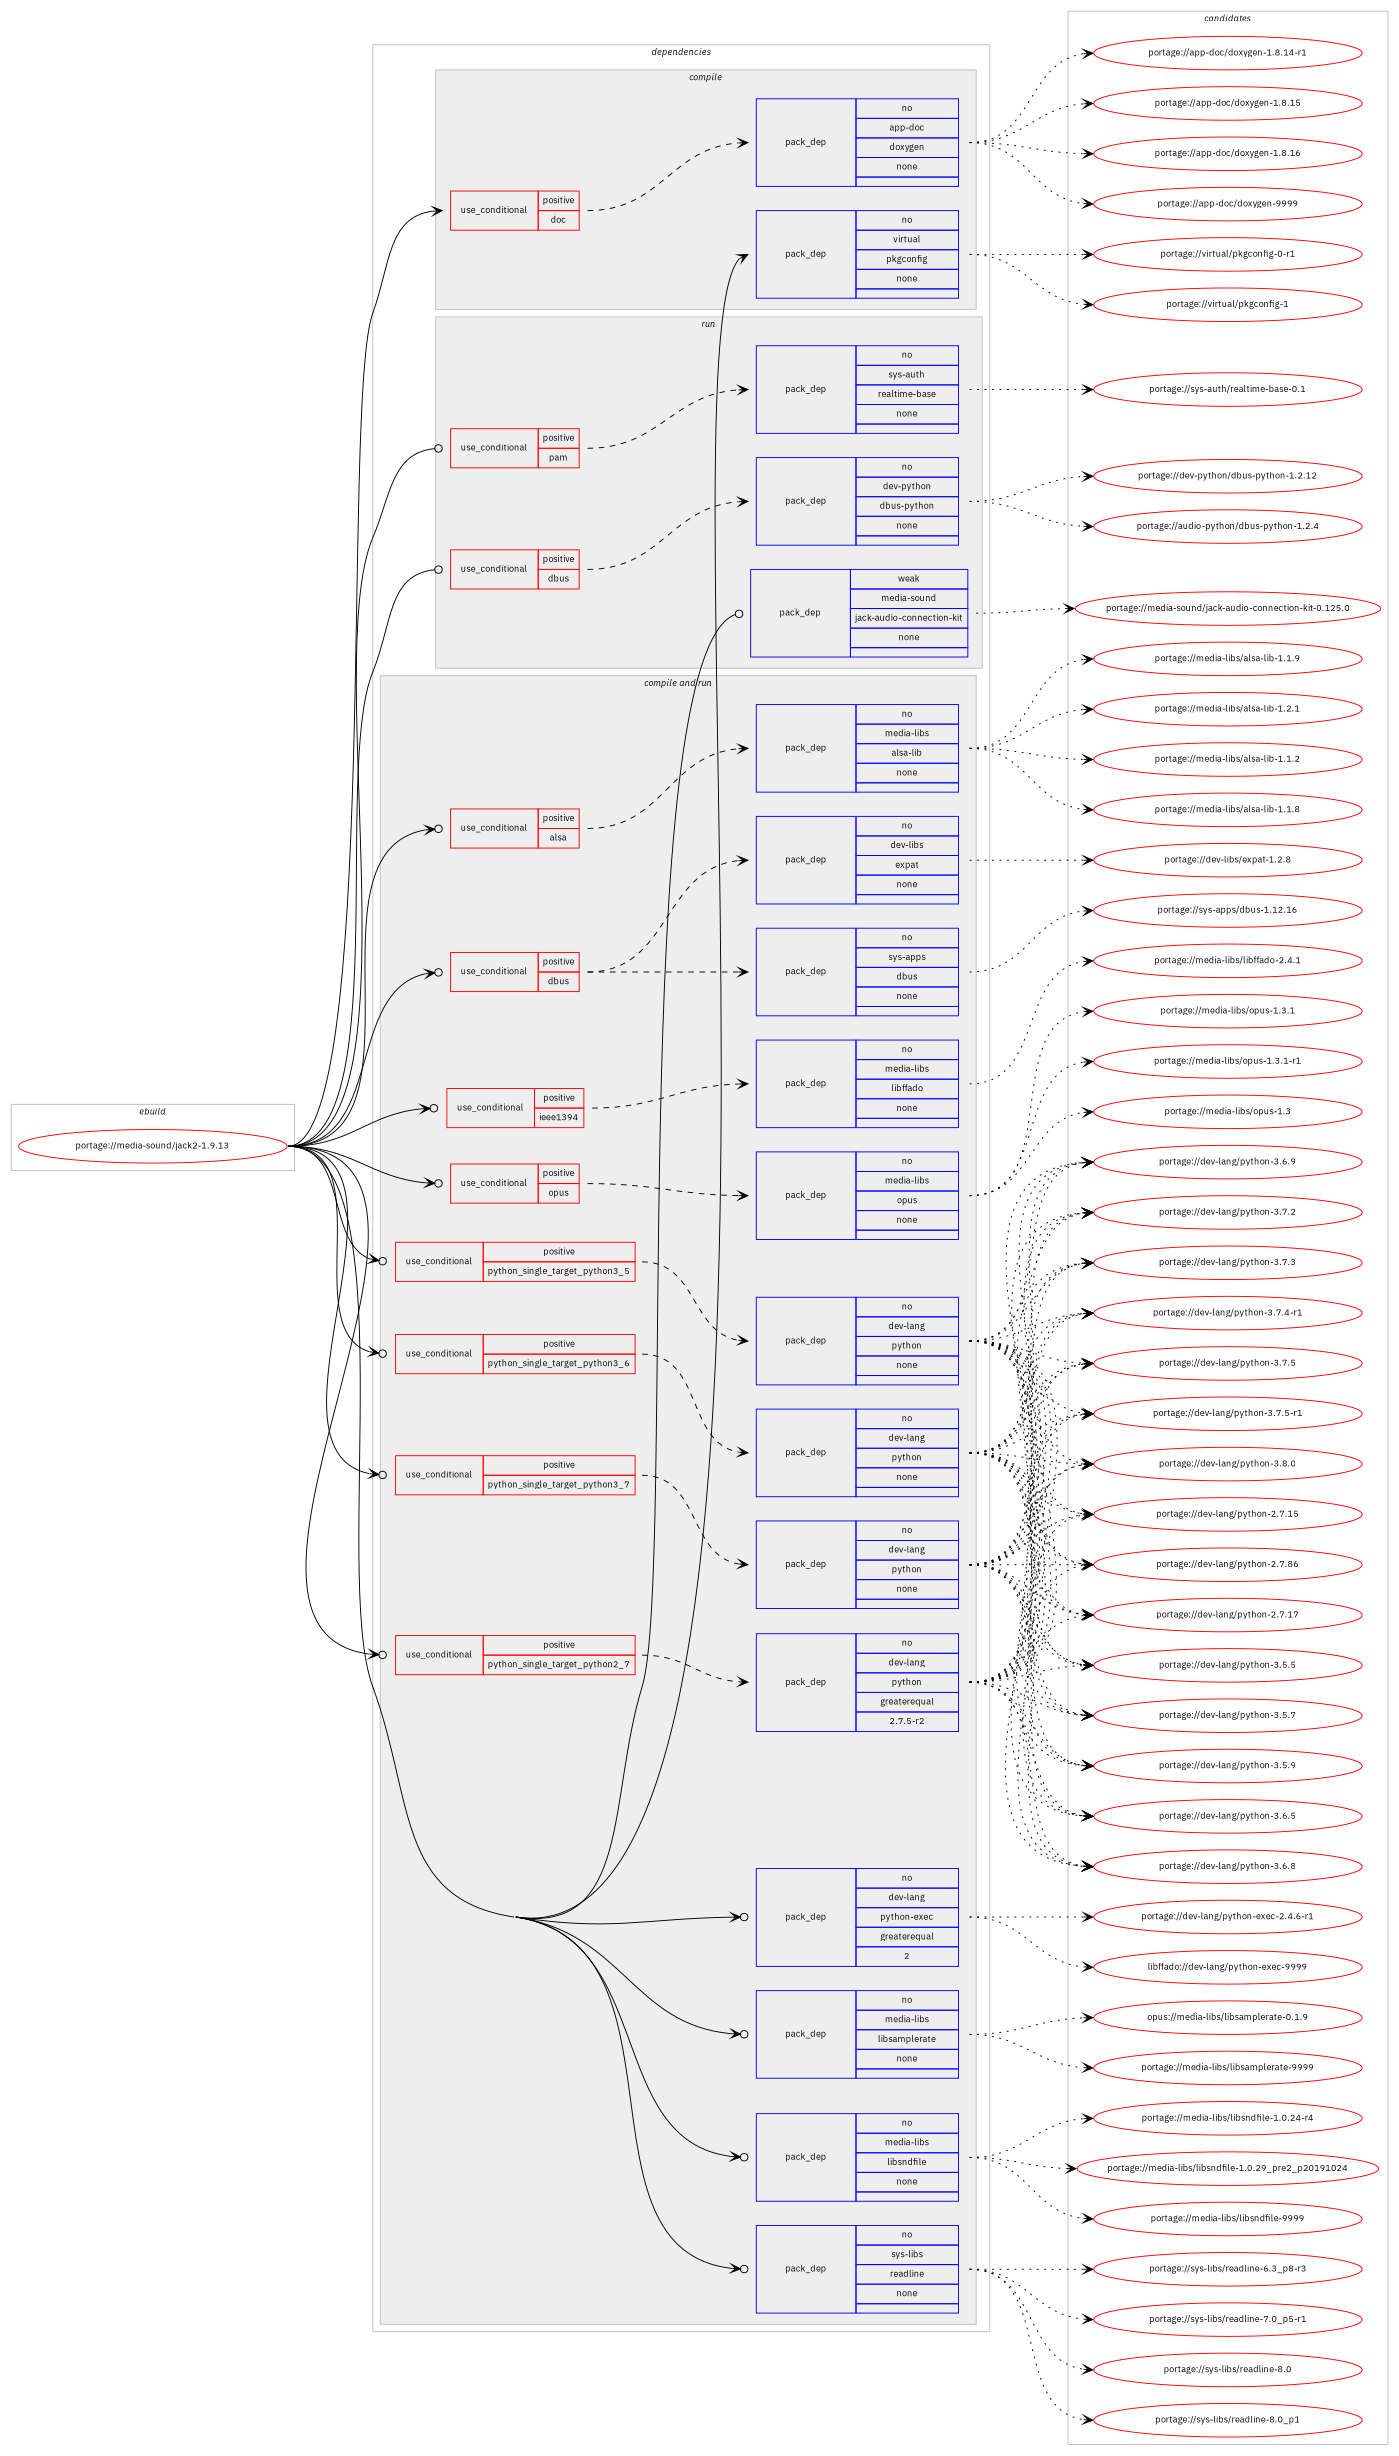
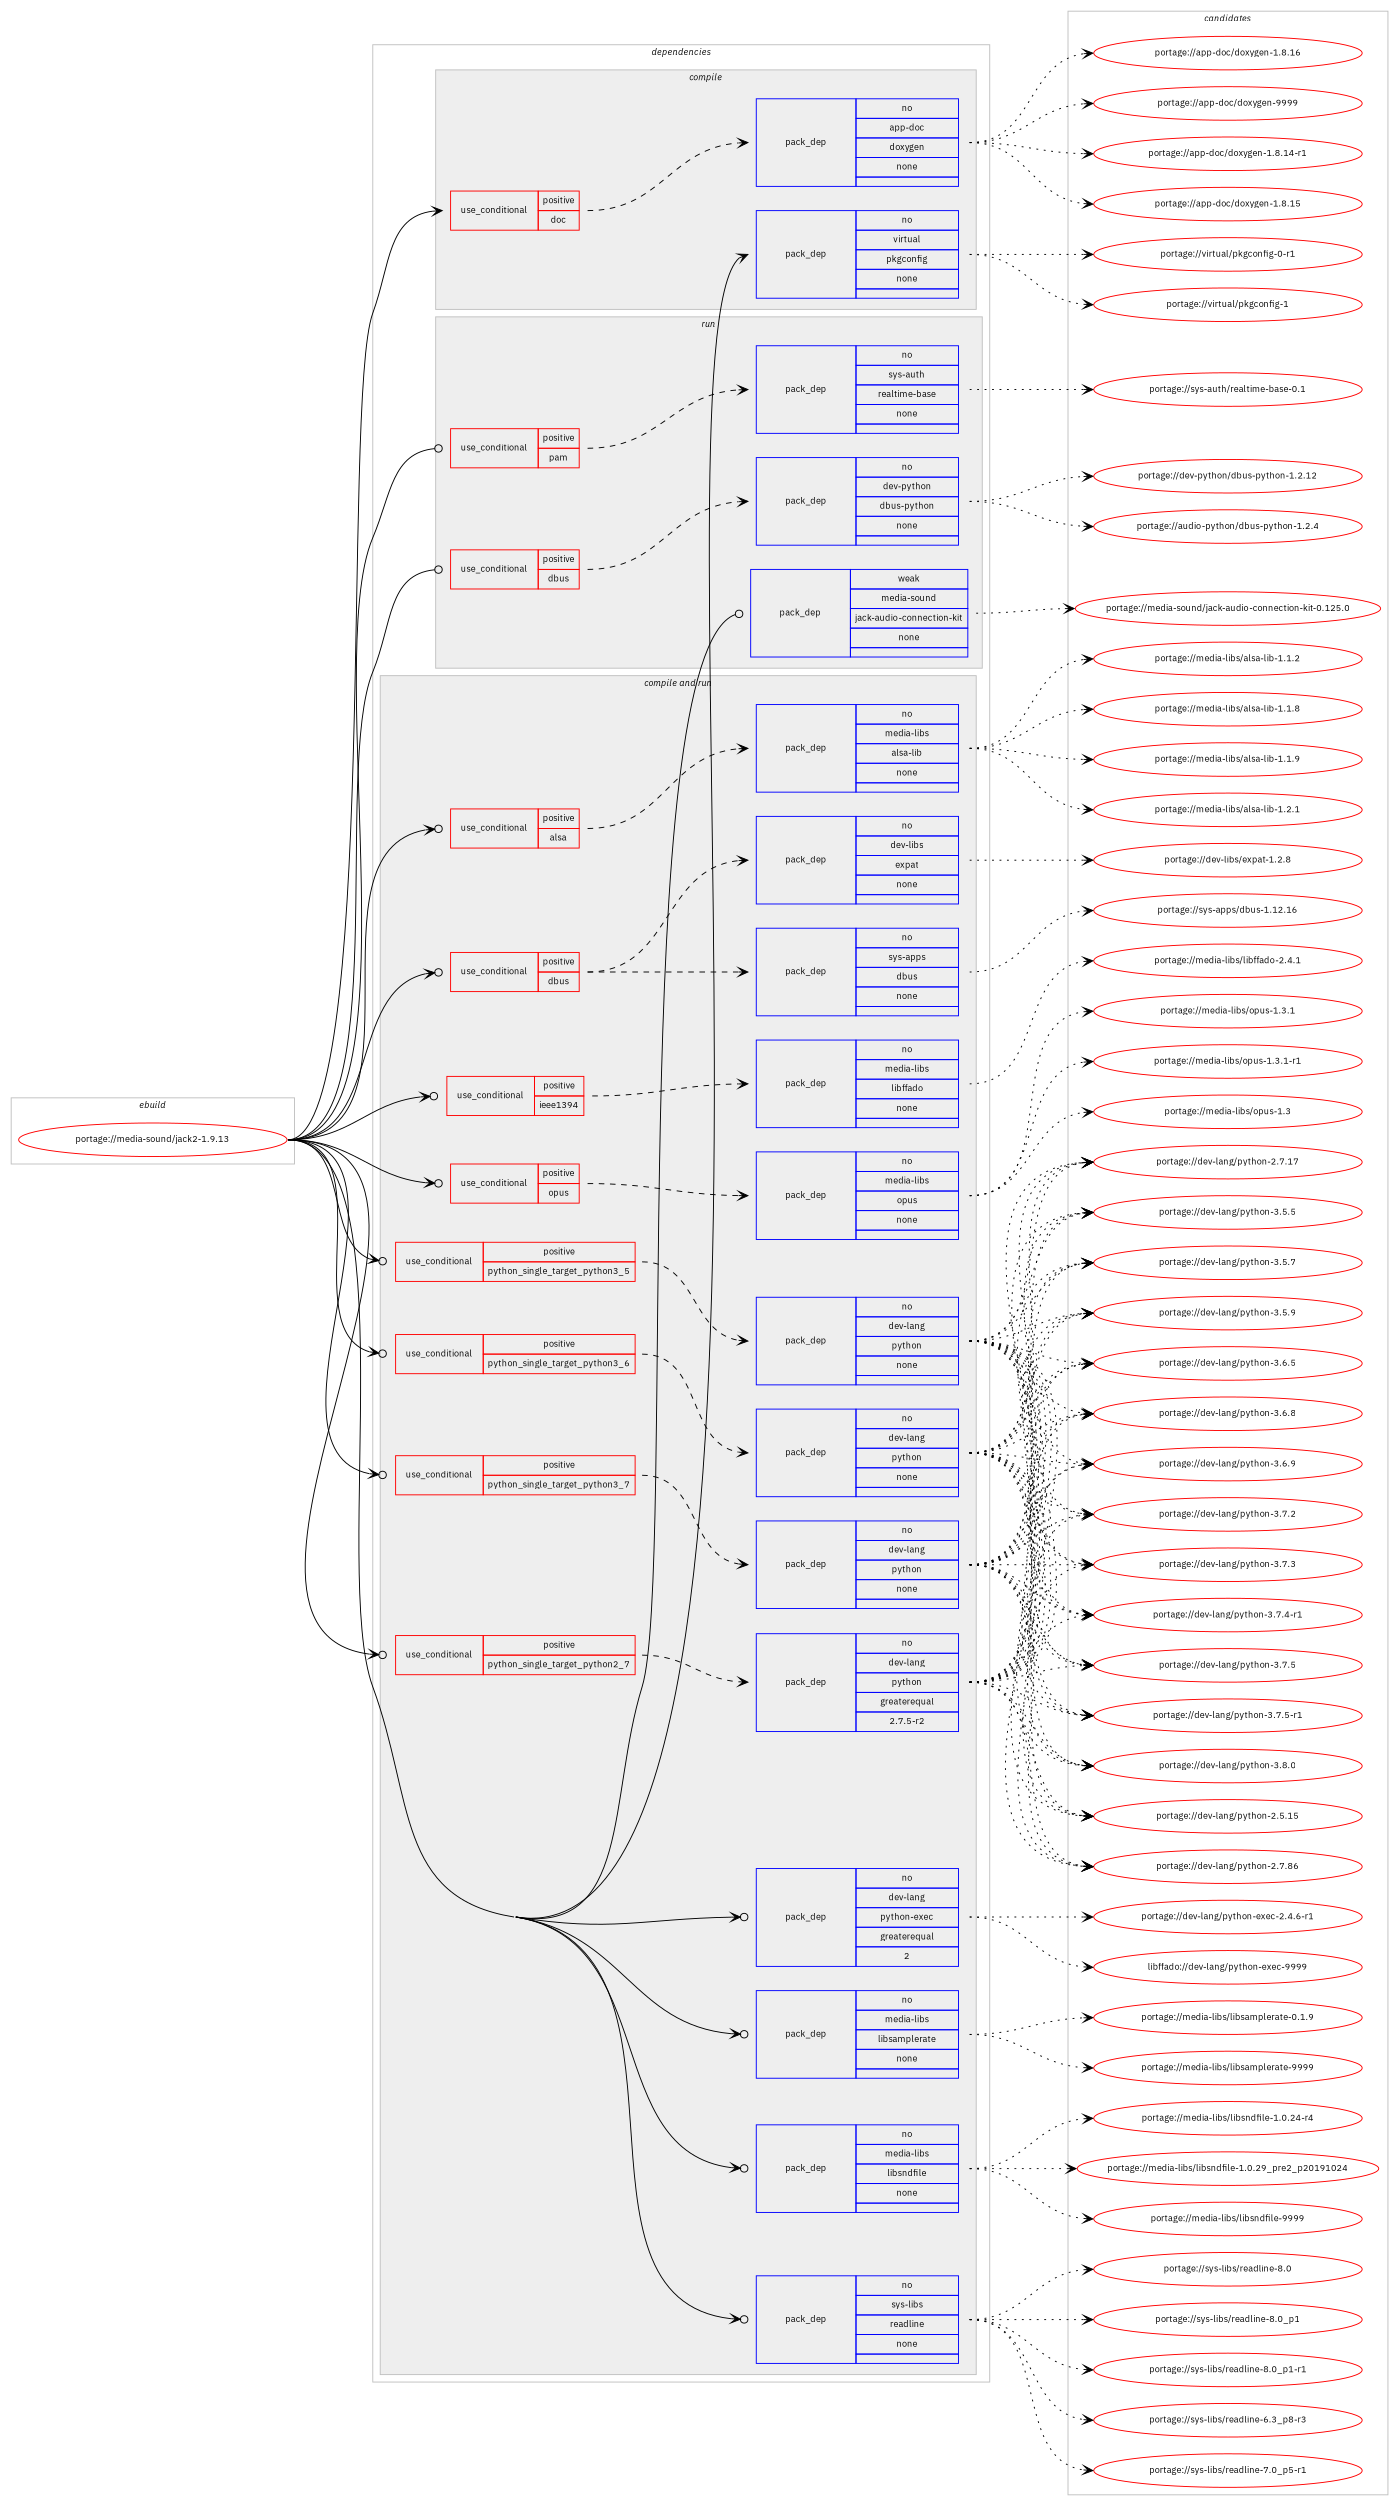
node "portage://dev-lang/python-2.7.15": label "portage://dev-lang/python-2.7.15" -> "portage://dev-lang/python-2.5.15"
node "opus://media-libs/libsamplerate-0.1.9": label "opus://media-libs/libsamplerate-0.1.9" -> "portage://media-libs/libsamplerate-0.1.9"
node "portage://sys-libs/readline-8.0_p1-r1": added
